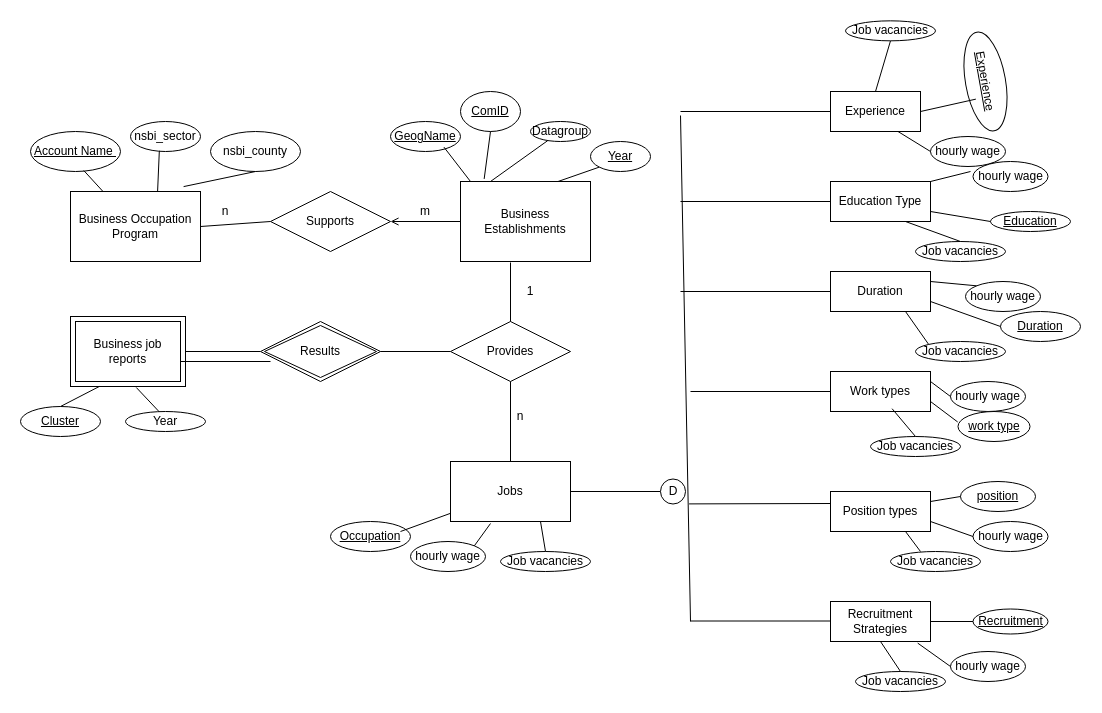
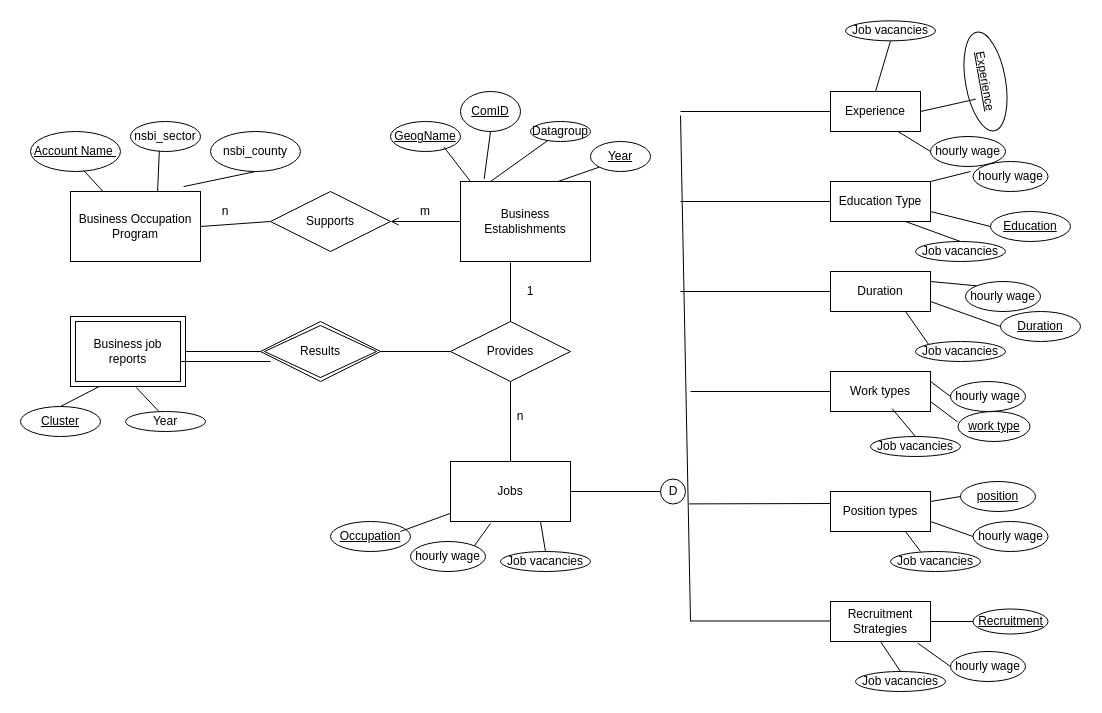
node "Education": size 80x20 -> 80x30
